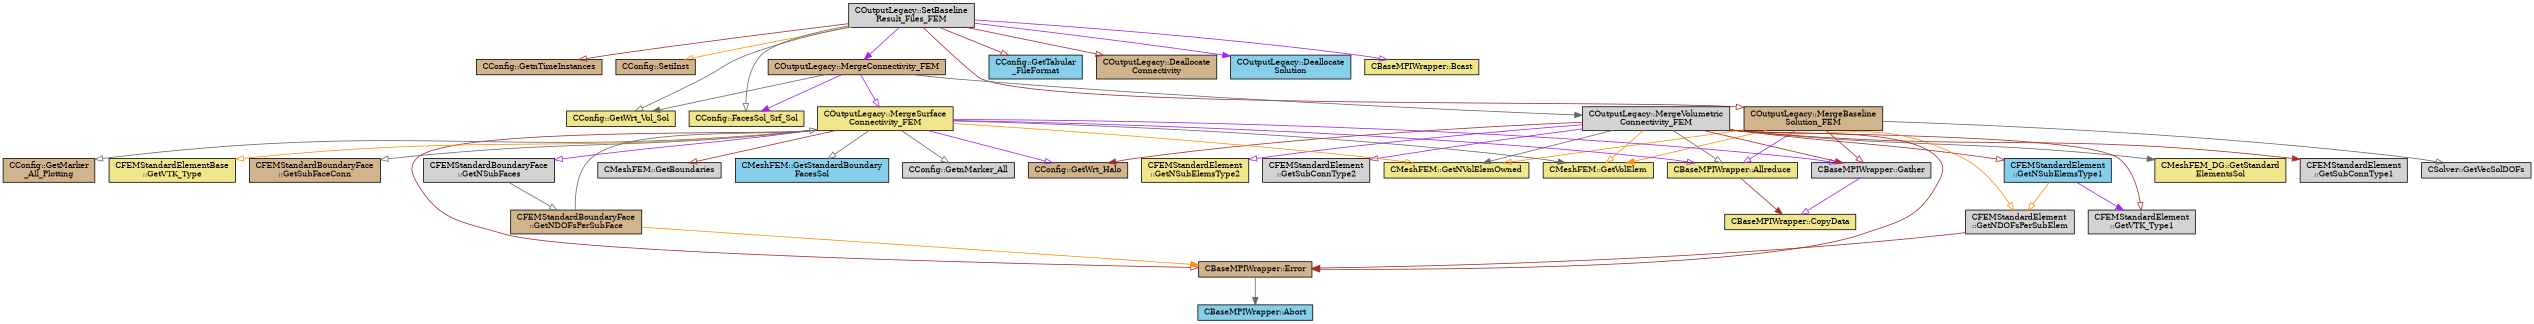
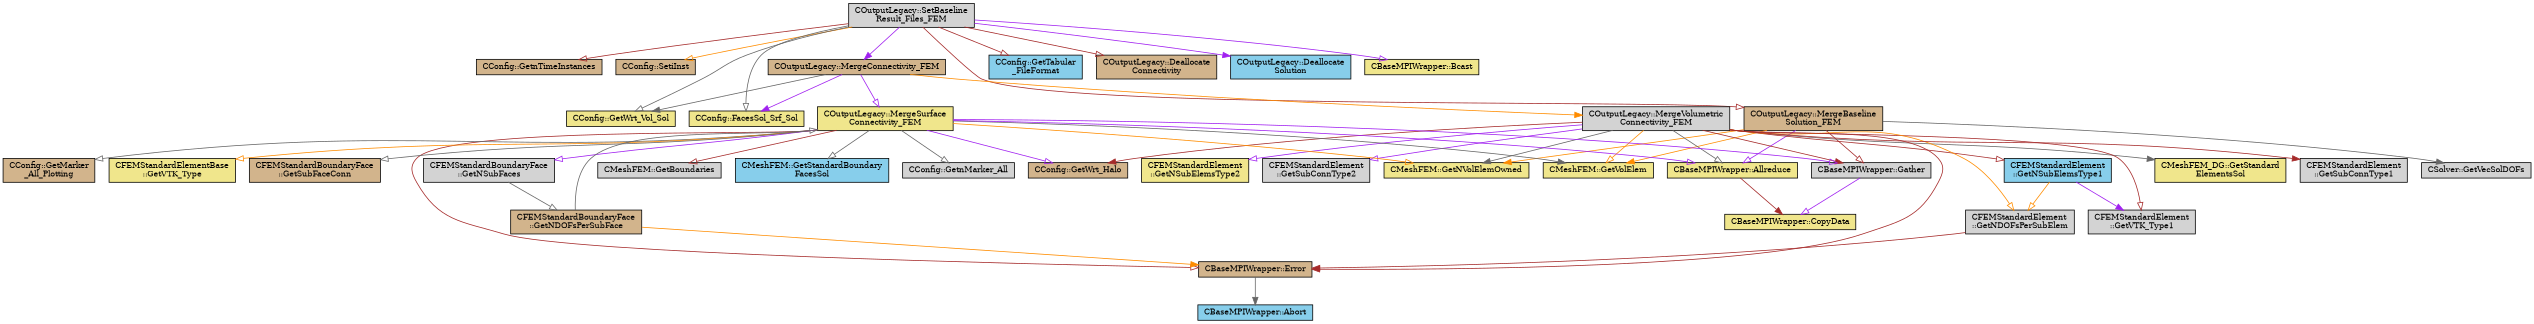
edge "COutputLegacy::MergeConnectivity_FEM" -> "COutputLegacy::MergeVolumetric Connectivity_FEM": color gray40 -> darkorange
edge "COutputLegacy::MergeBaseline Solution_FEM" -> "CSolver::GetVecSolDOFs": arrowhead onormal -> normal
edge "COutputLegacy::MergeBaseline Solution_FEM" -> "CMeshFEM::GetNVolElemOwned": arrowhead onormal -> normal
